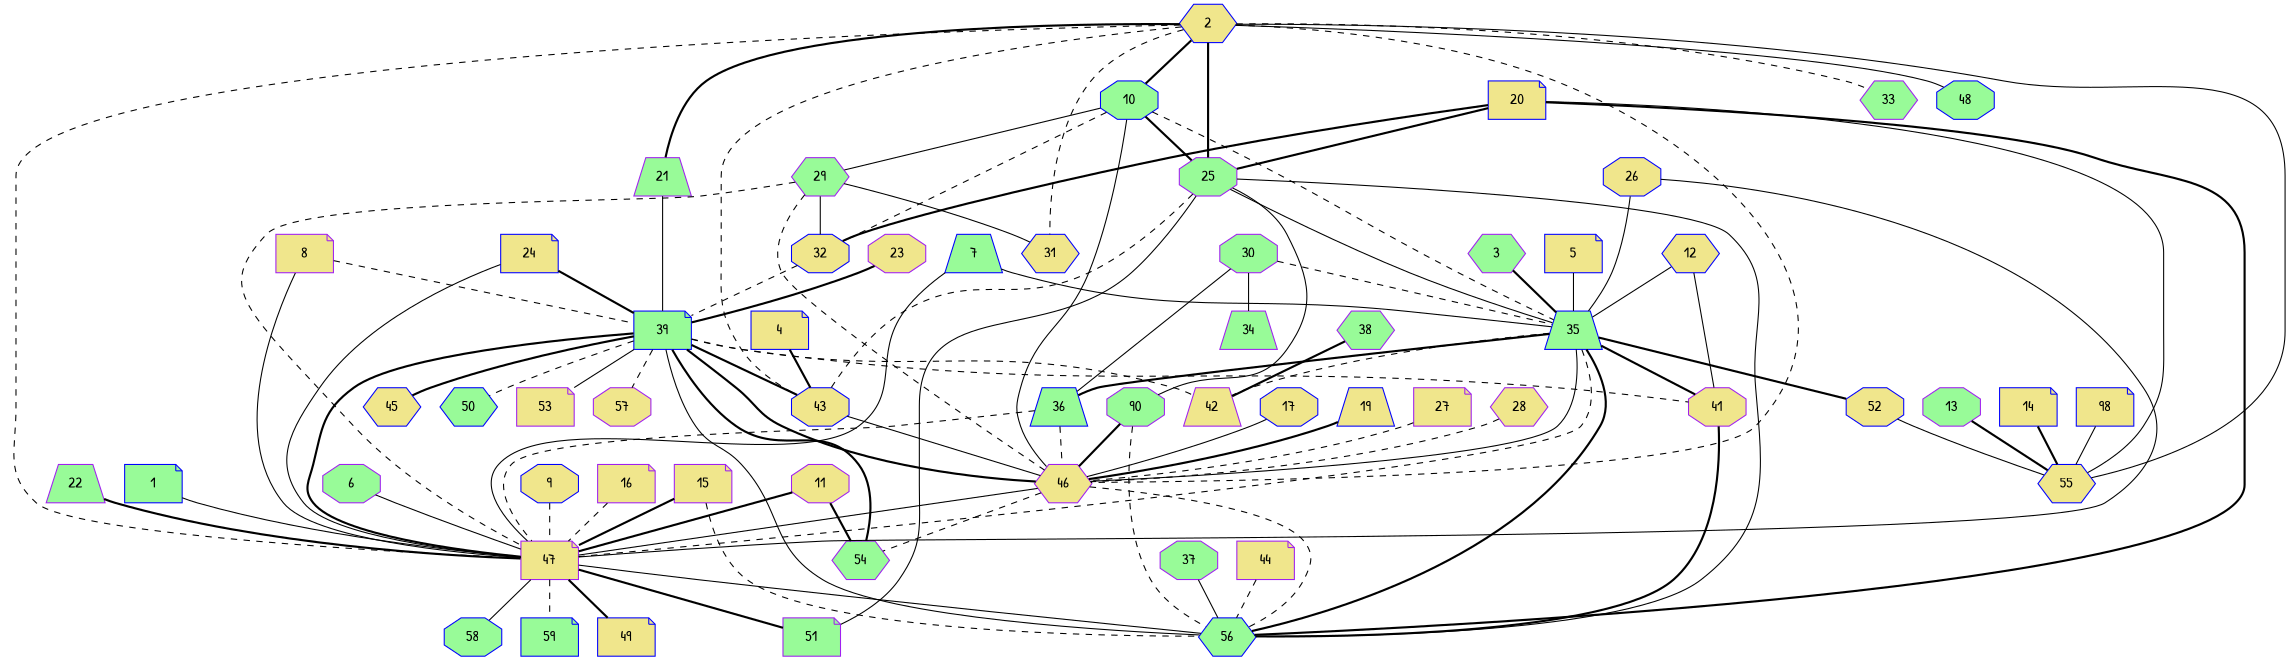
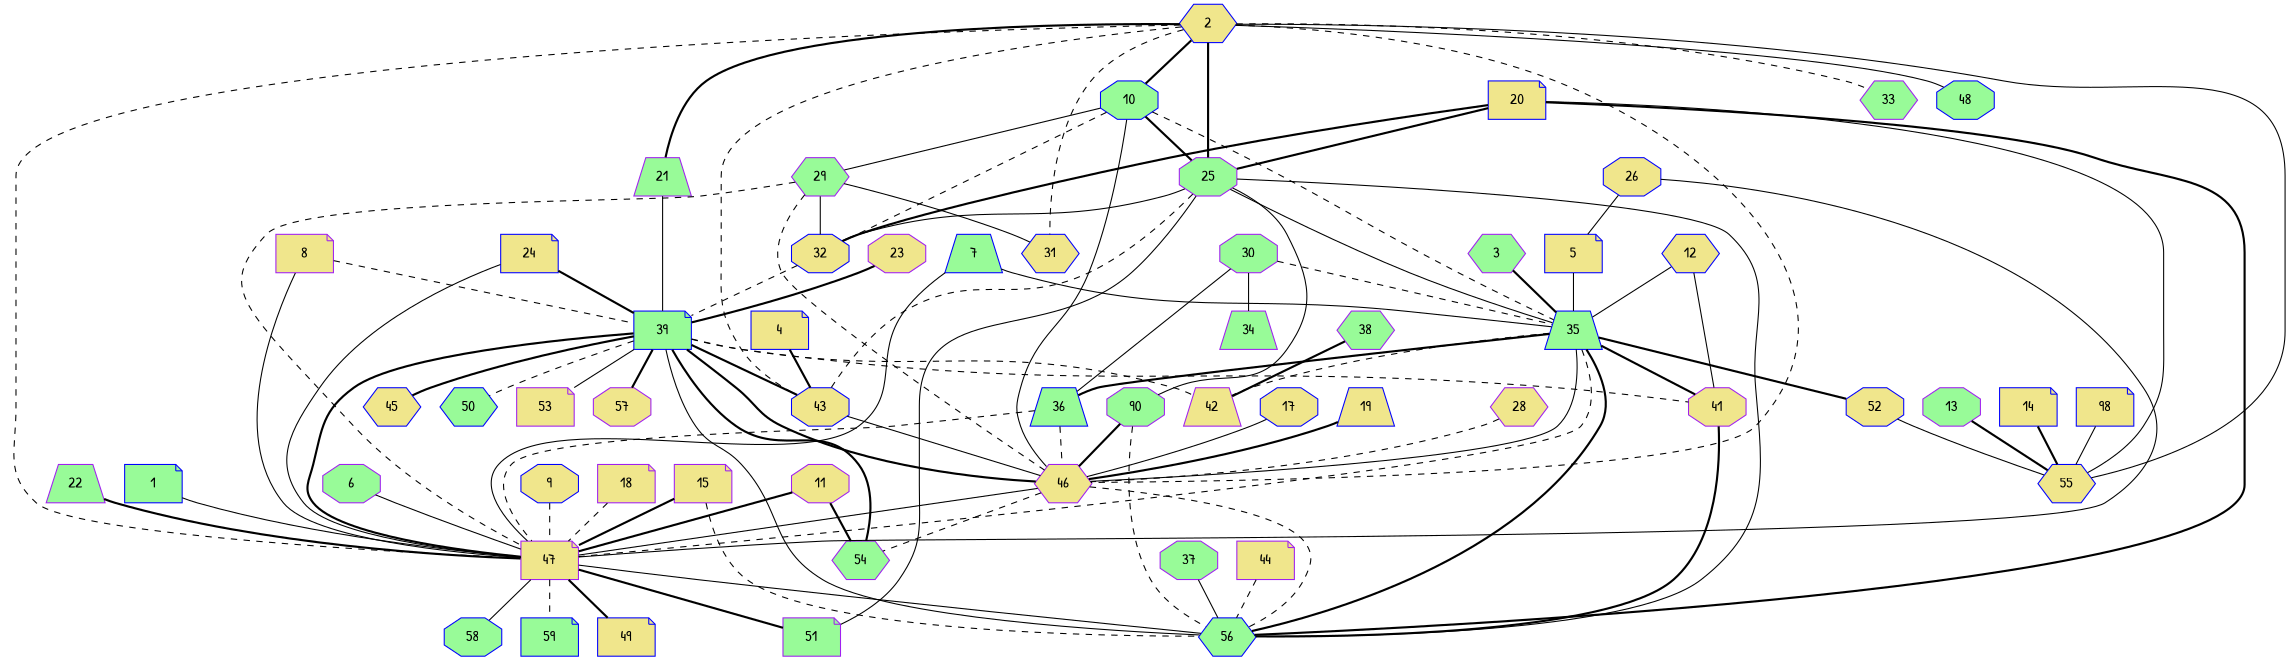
edge "25" -- "32": added
edge "26" -- "35": now "26" -- "5"
edge "39" -- "57": style dashed -> bold
node "27": removed
node "16": label "16" -> "18"
